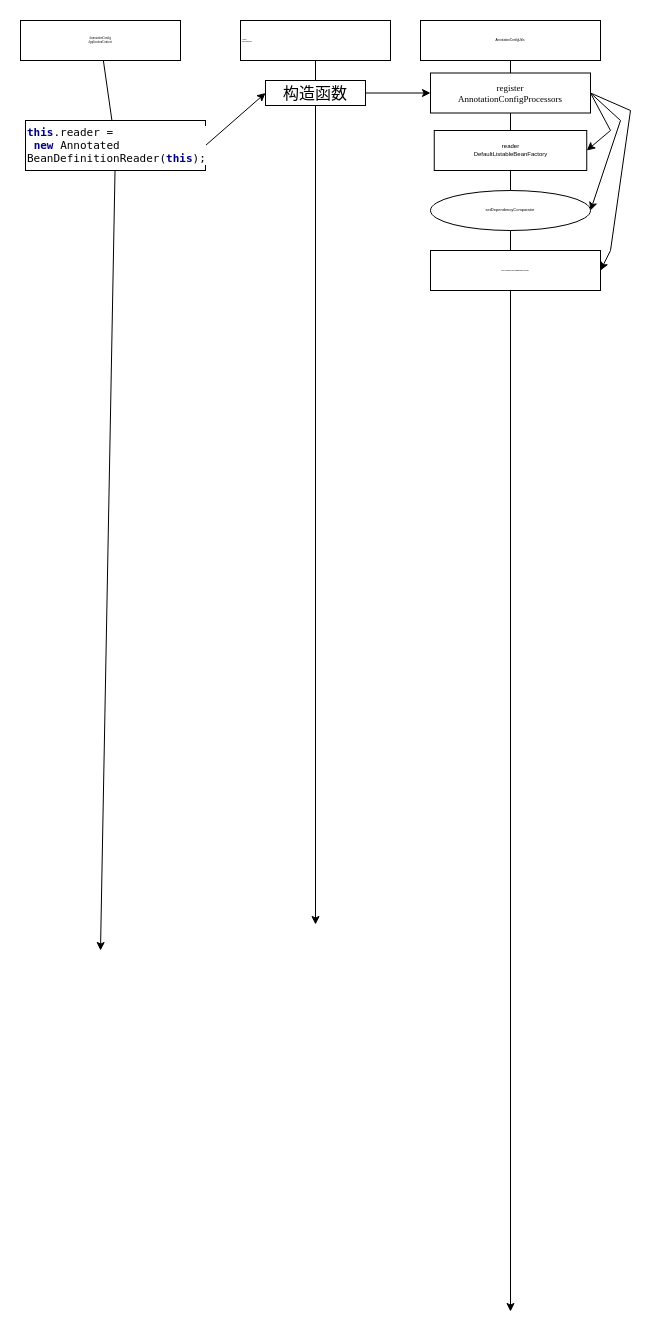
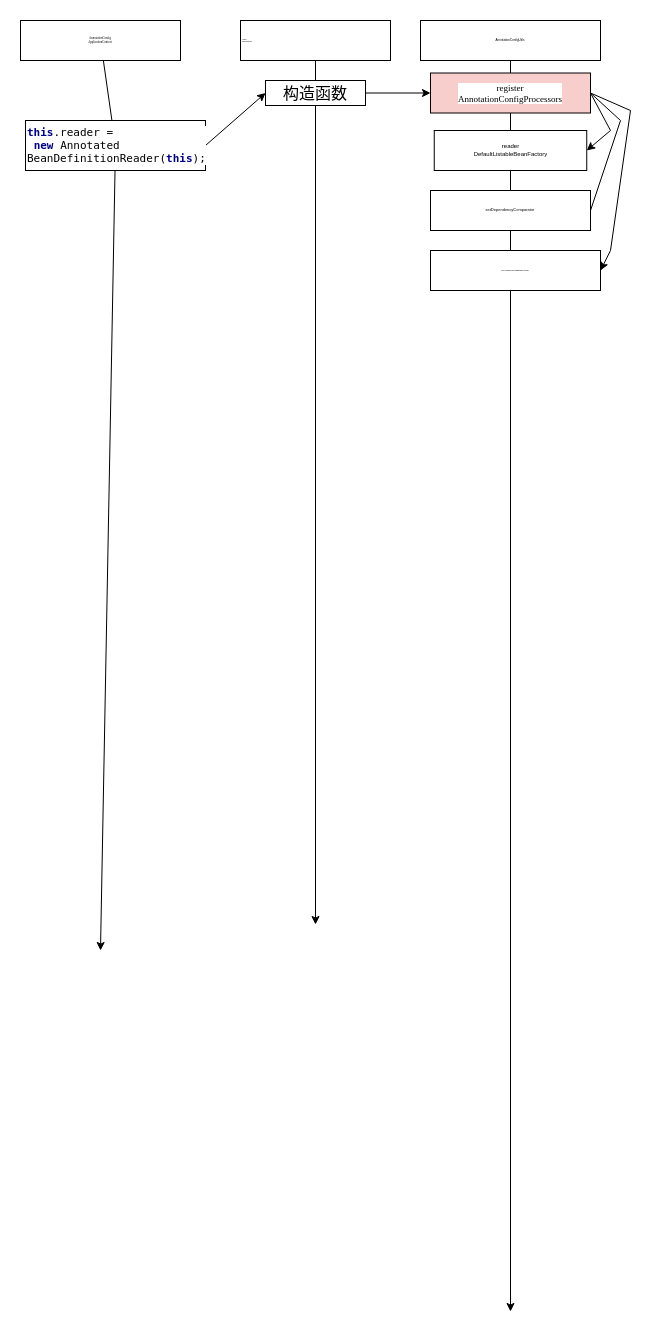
node "register AnnotationConfigProcessors": fillcolor #ffffff -> #f8cecc
edge "register AnnotationConfigProcessors" -> "setDependencyComparator": arrowhead classic -> none
node "setDependencyComparator": shape ellipse -> rectangle
